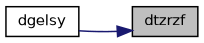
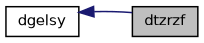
edge "dgelsy" -> "dtzrzf": reversed
